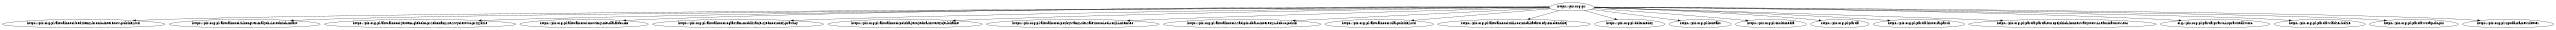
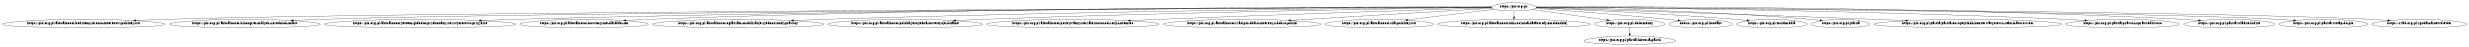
edge "https://pis.org.pl/" -> "https://pis.org.pl/partia/historia-partii": now "https://pis.org.pl/dokumenty" -> "https://pis.org.pl/partia/historia-partii"
node "https://pis.org.pl/kontakt": label "https://pis.org.pl/kontakt" -> "dobro://pis.org.pl/kontakt"
node "org://pis.org.pl/partia/prawo-i-sprawiedliwosc": label "org://pis.org.pl/partia/prawo-i-sprawiedliwosc" -> "https://pis.org.pl/partia/prawo-i-sprawiedliwosc"
node "https://pis.org.pl/zgoda-na-newsletter": label "https://pis.org.pl/zgoda-na-newsletter" -> "https://rzad.org.pl/zgoda-na-newsletter"
